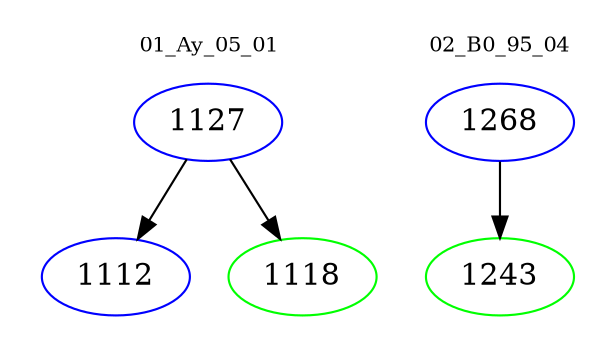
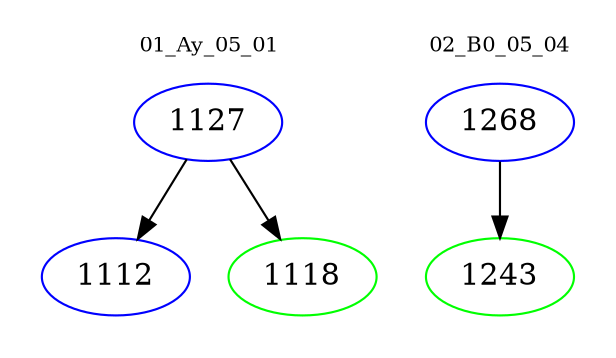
cluster "02_B0_95_04": label "02_B0_95_04" -> "02_B0_05_04"
